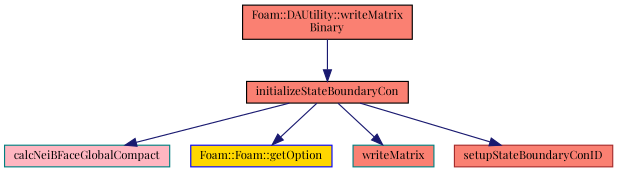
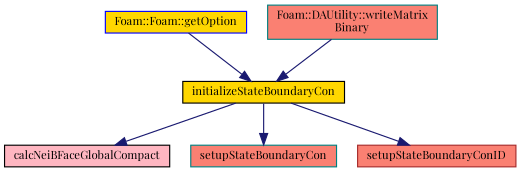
node "Foam::DAUtility::writeMatrix Binary": color black -> teal
node "initializeStateBoundaryCon": fillcolor salmon -> gold
edge "initializeStateBoundaryCon" -> "Foam::Foam::getOption": reversed
node "calcNeiBFaceGlobalCompact": color teal -> black
node "writeMatrix": label "writeMatrix" -> "setupStateBoundaryCon"
